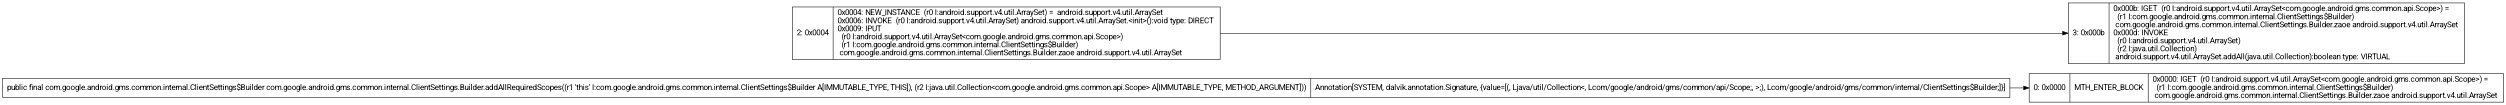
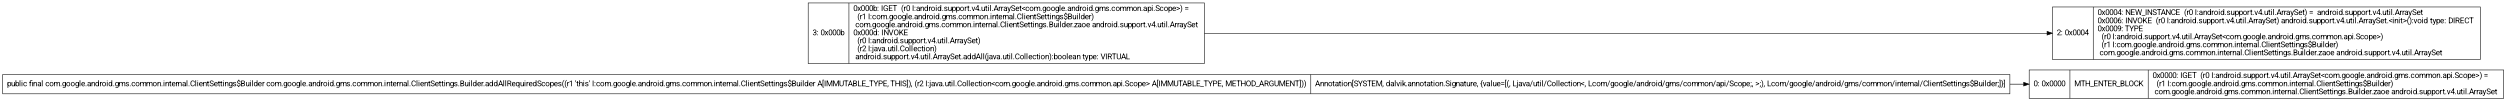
node "2: 0x0004": text "0x0009: IPUT" -> "0x0009: TYPE"
edge "2: 0x0004" -> "3: 0x000b": reversed
